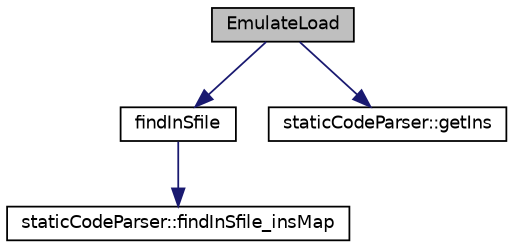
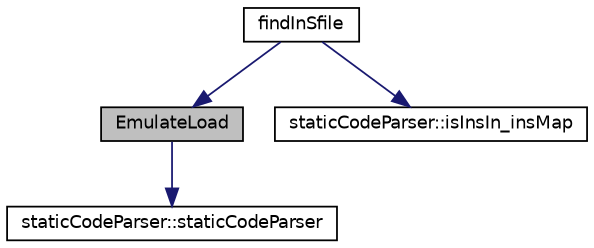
edge "EmulateLoad" -> "findInSfile": reversed
node "staticCodeParser::getIns": label "staticCodeParser::getIns" -> "staticCodeParser::staticCodeParser"
node "staticCodeParser::findInSfile_insMap": label "staticCodeParser::findInSfile_insMap" -> "staticCodeParser::isInsIn_insMap"
